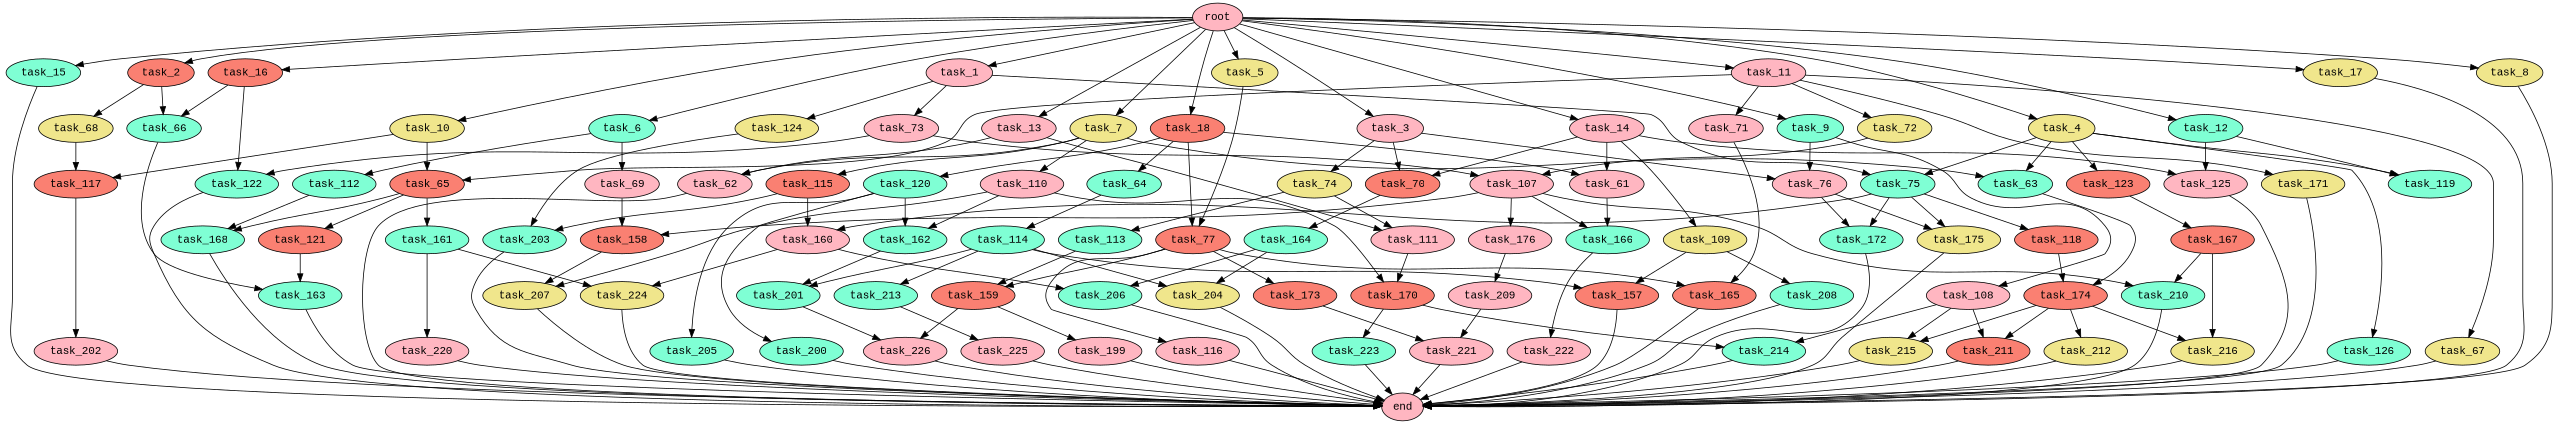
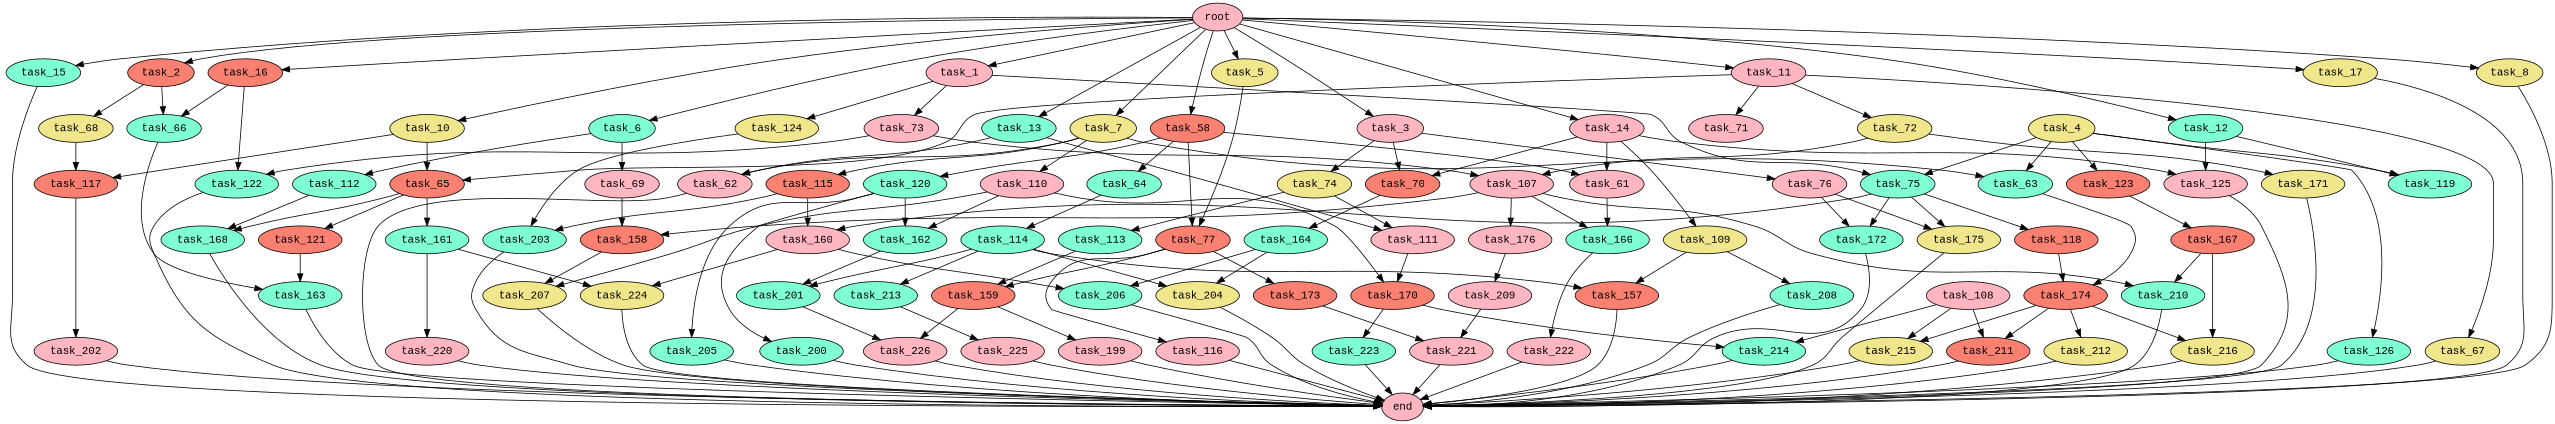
edge "root" -> "task_4": removed
node "task_13": fillcolor lightpink -> aquamarine
node "task_18": label "task_18" -> "task_58"
node "task_9": removed
edge "task_11" -> "task_171": now "task_72" -> "task_171"
node "task_165": removed
